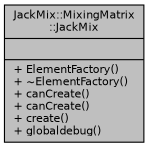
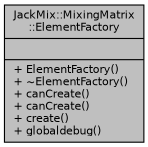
node "JackMix::MixingMatrix": text "::JackMix" -> "::ElementFactory"
